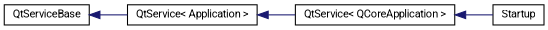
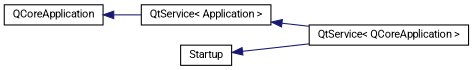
node "QtServiceBase": label "QtServiceBase" -> "QCoreApplication"
edge "Startup" -> "QtService< QCoreApplication >": reversed
